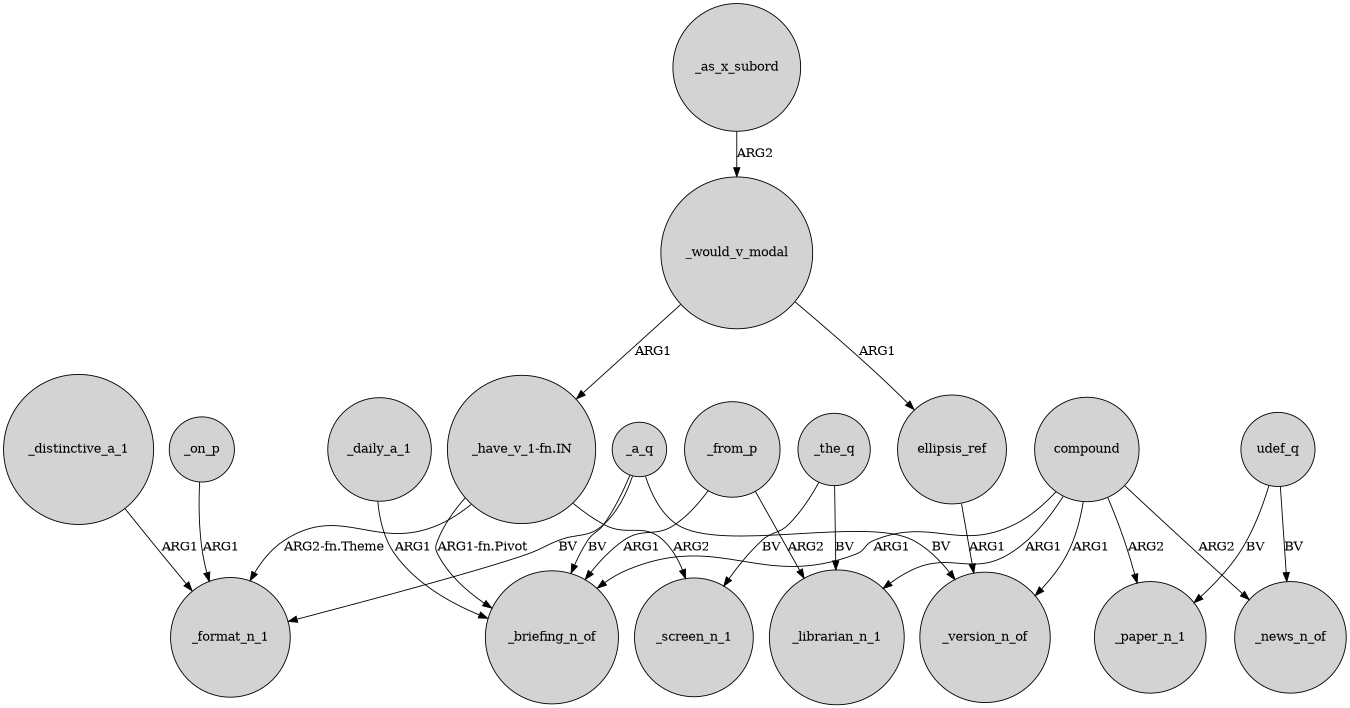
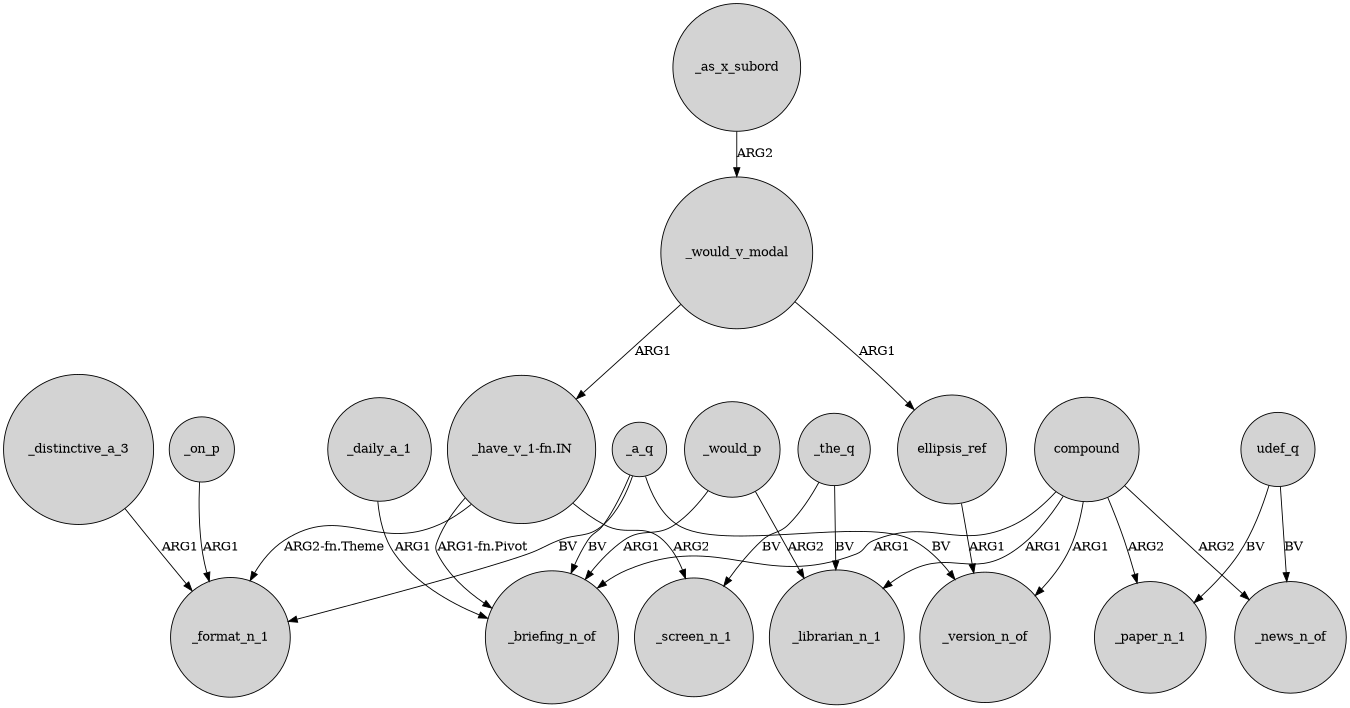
node "_distinctive_a_1": label "_distinctive_a_1" -> "_distinctive_a_3"
node "_from_p": label "_from_p" -> "_would_p"
